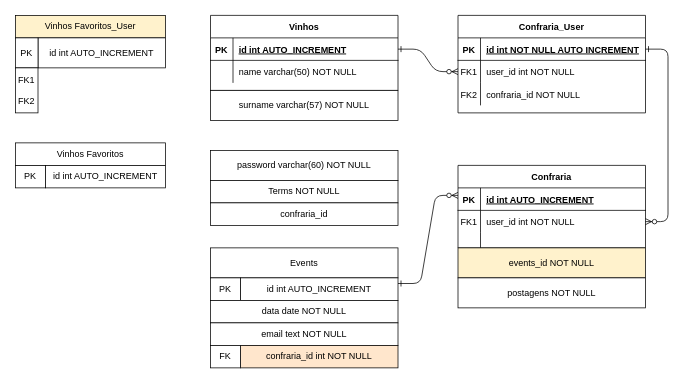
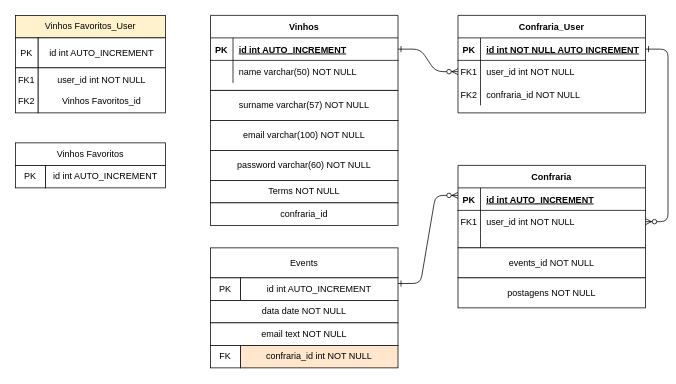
node "user_id int NOT NULL Vinhos Favoritos_id": added
node "email varchar(100) NOT NULL": added
node "events_id NOT NULL": fillcolor #fff2cc -> #ffffff
